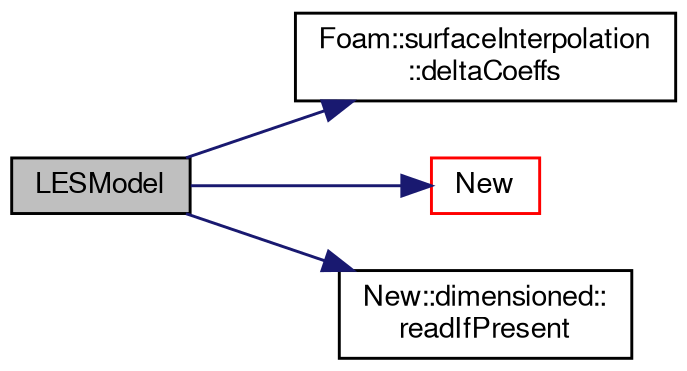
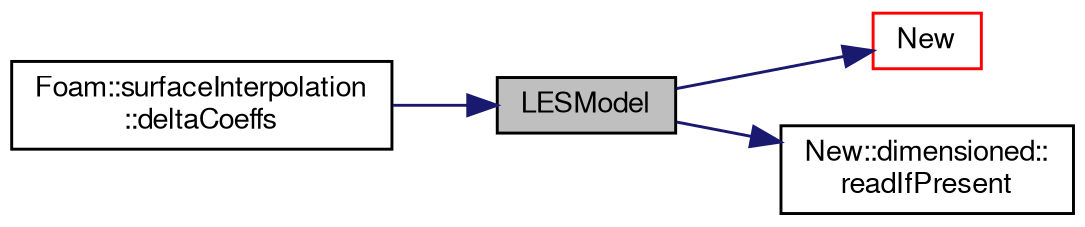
edge "LESModel" -> "Foam::surfaceInterpolation ::deltaCoeffs": reversed
